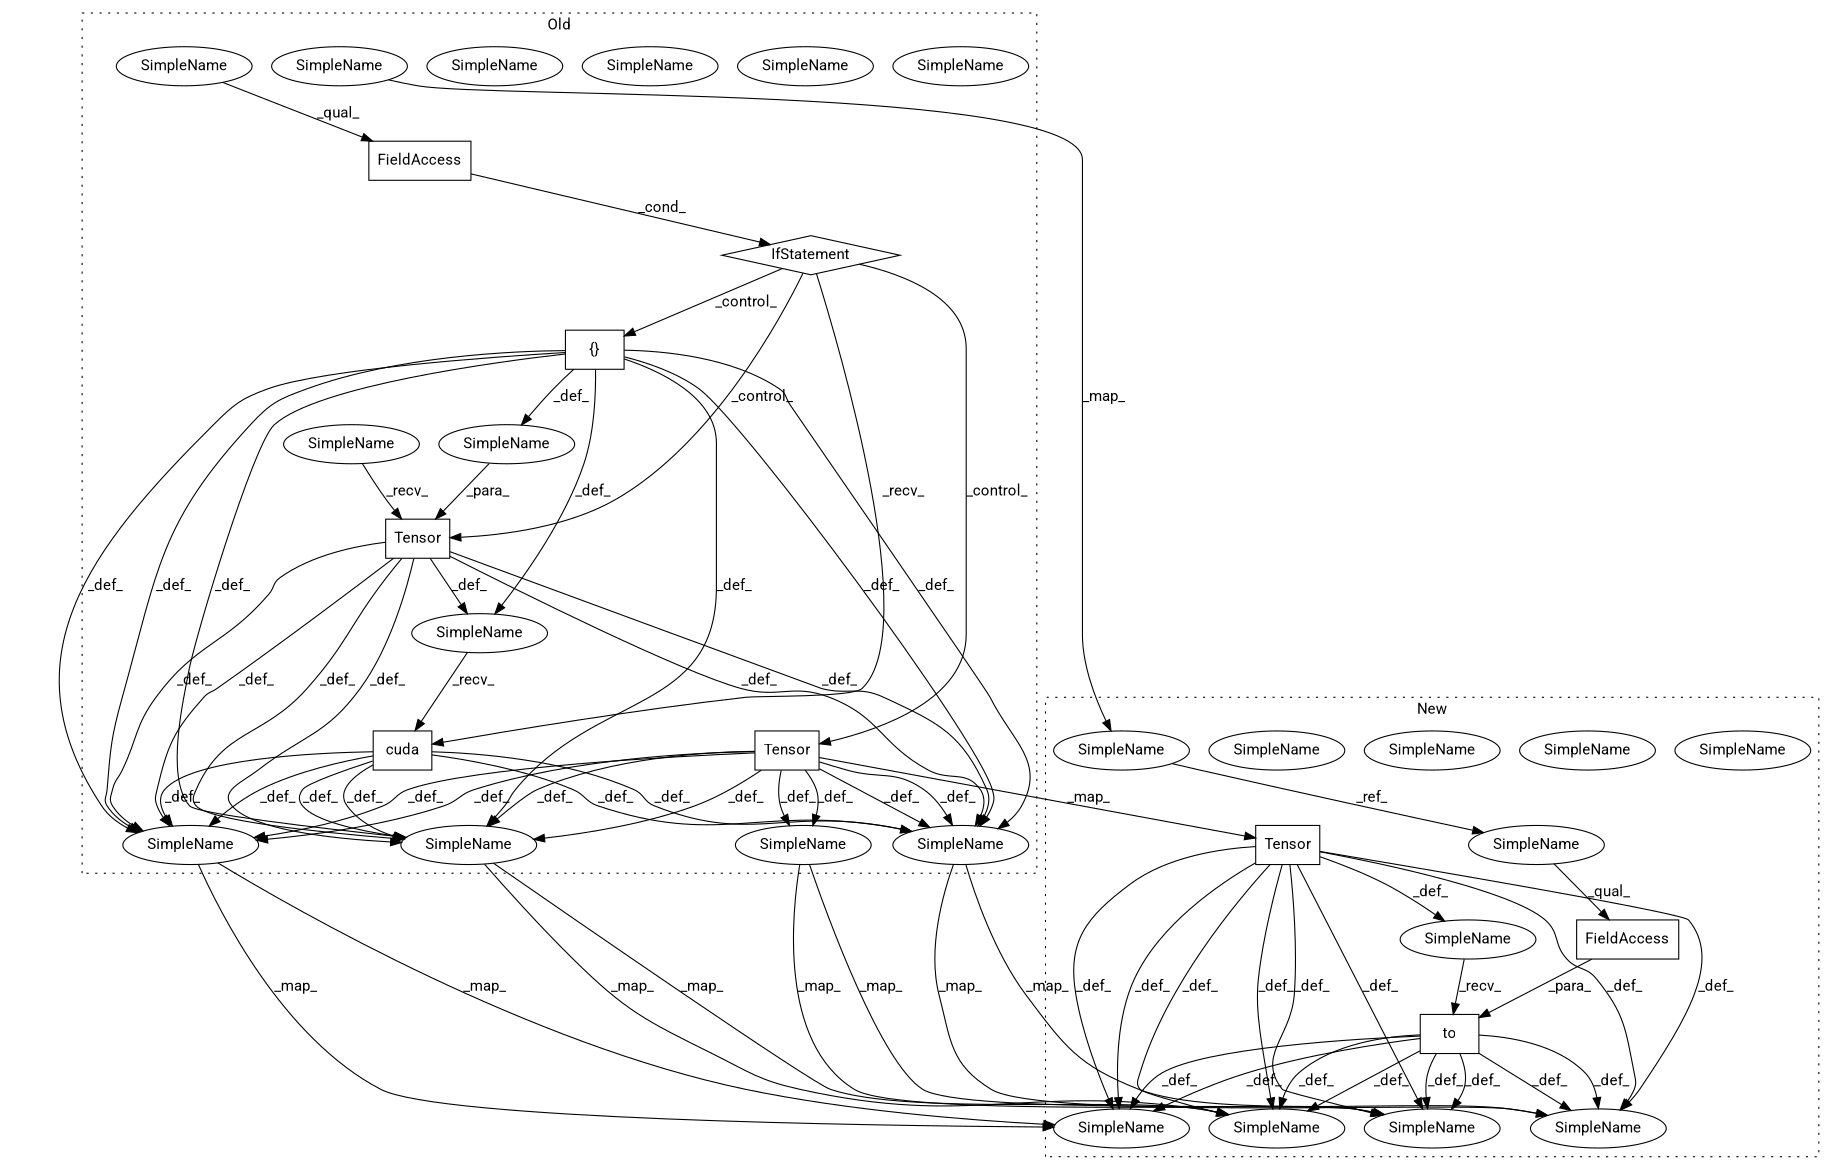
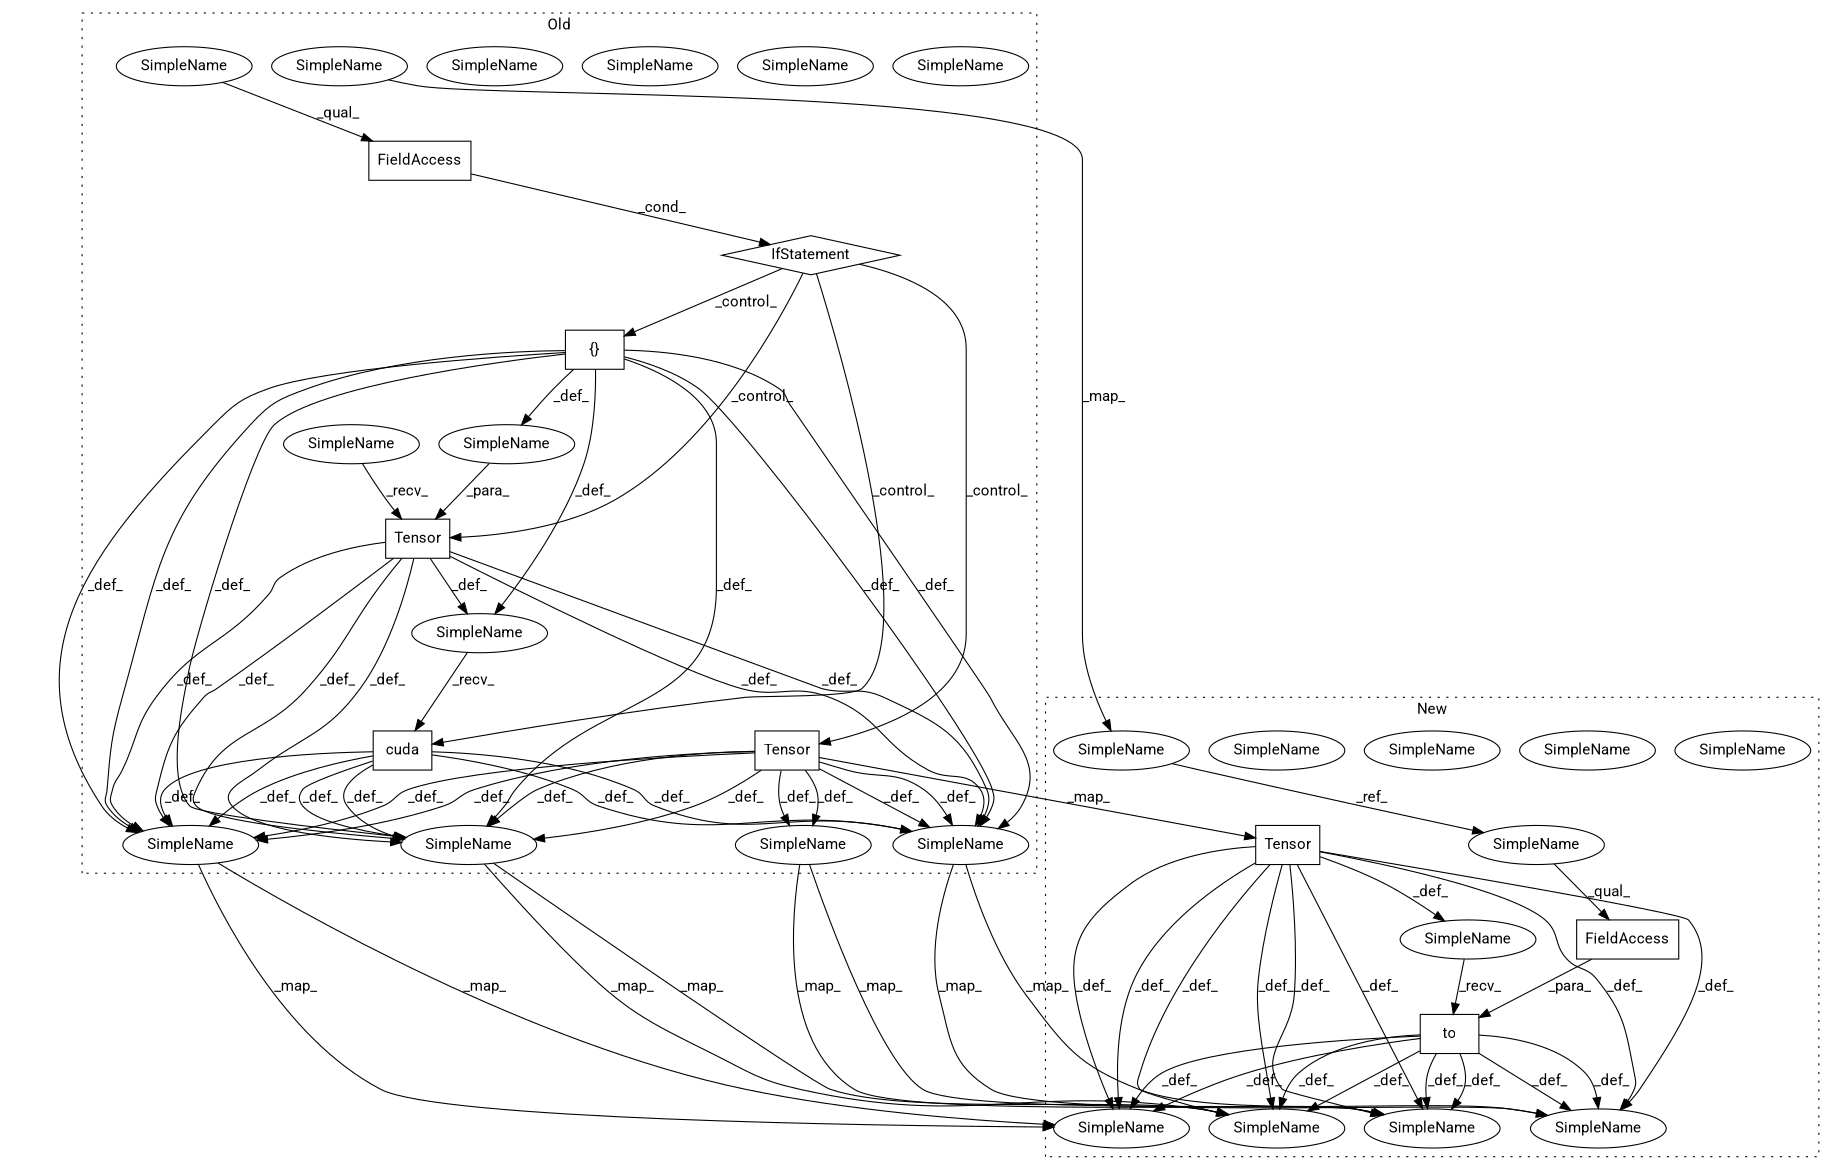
edge "IfStatement" -> "cuda": label "_recv_" -> "_control_"
